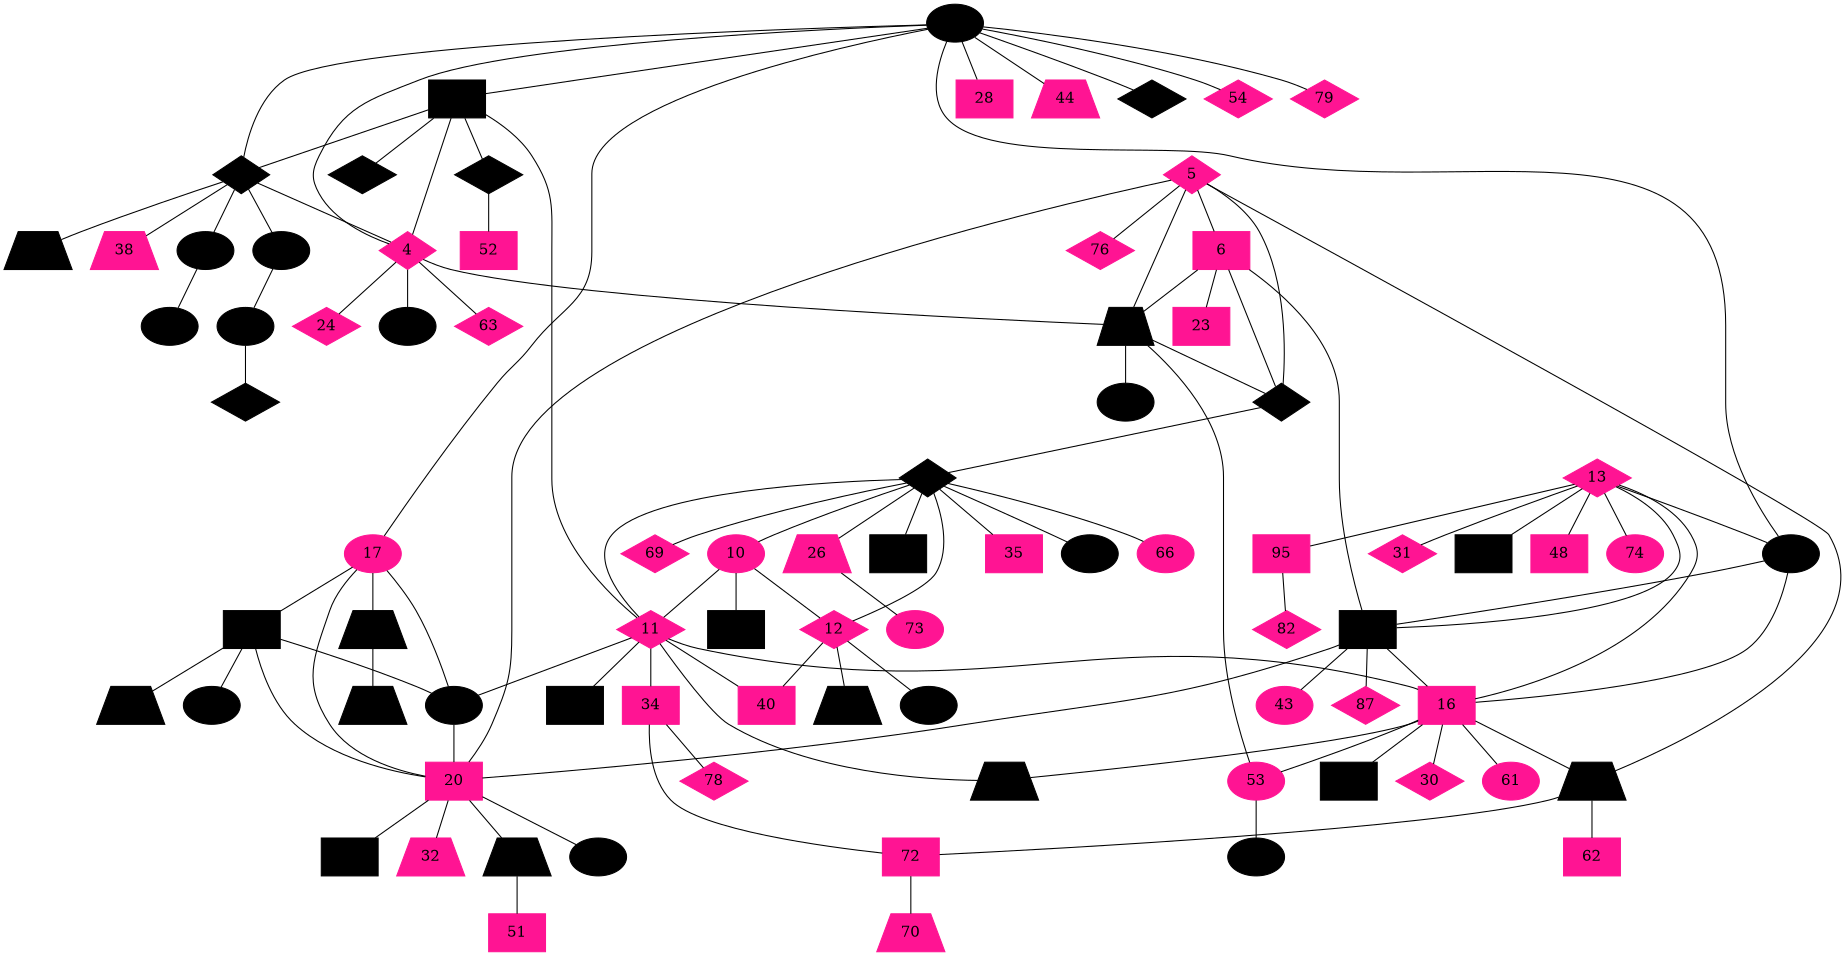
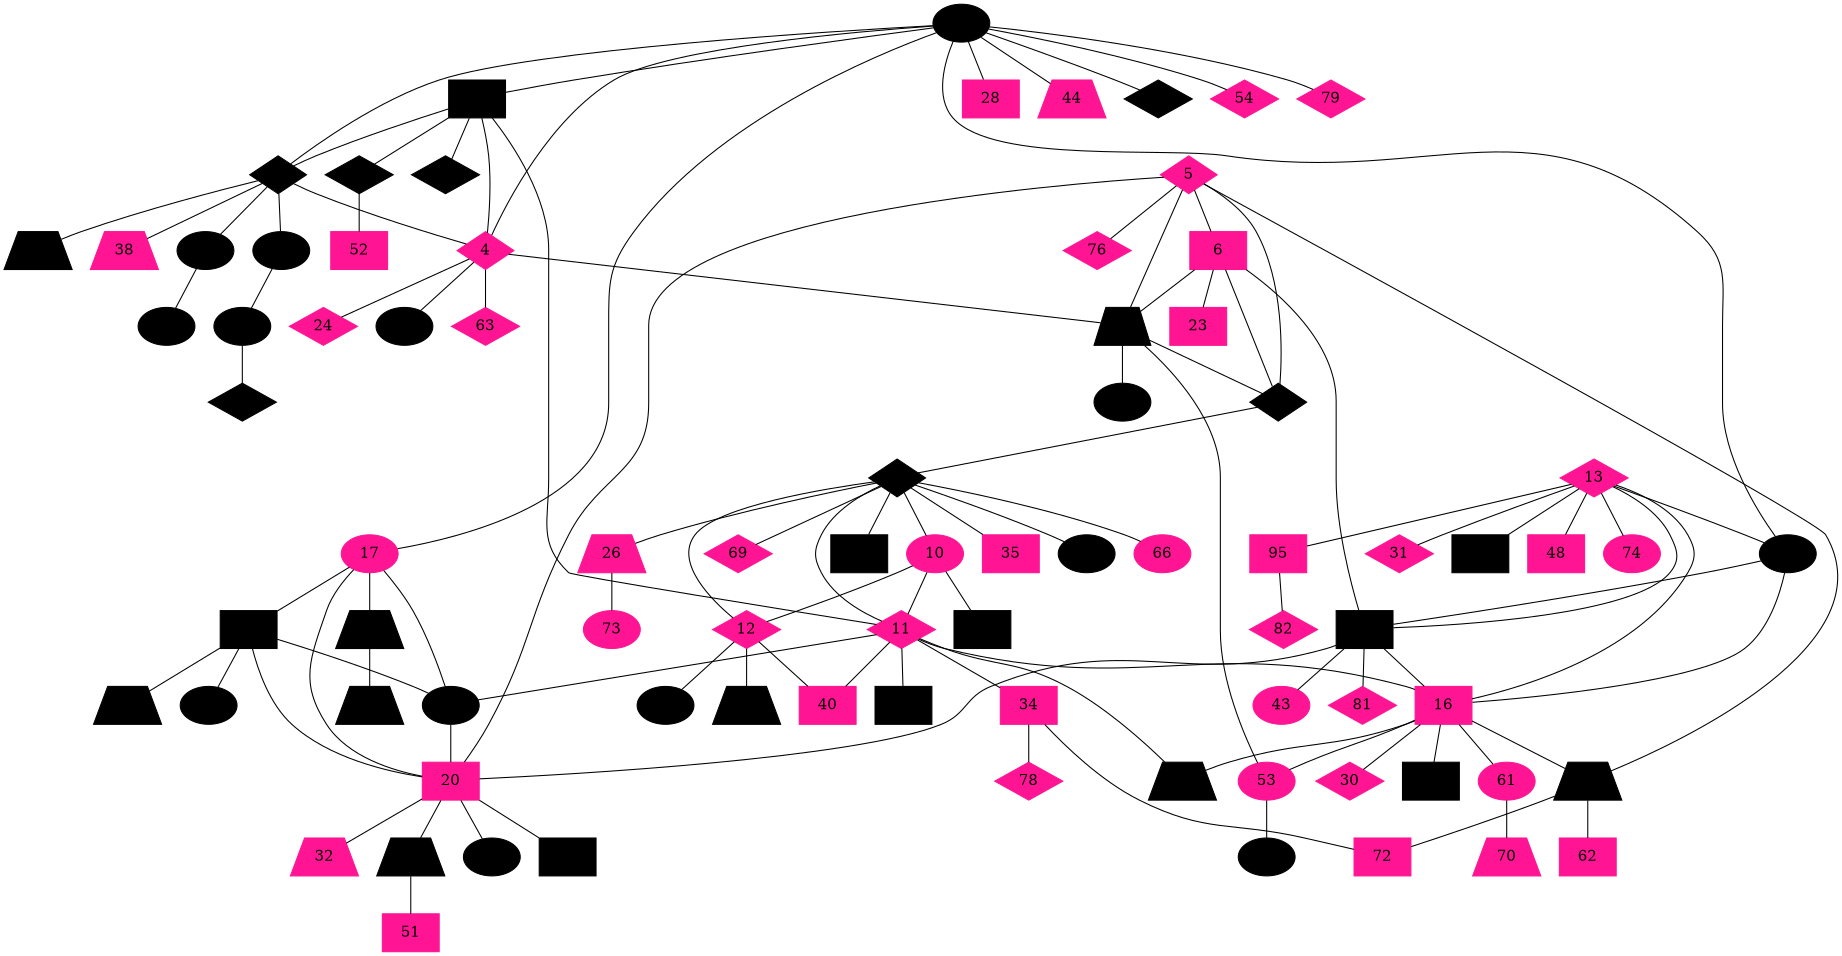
node "87": label "87" -> "81"
edge "72" -- "70": now "61" -- "70"
